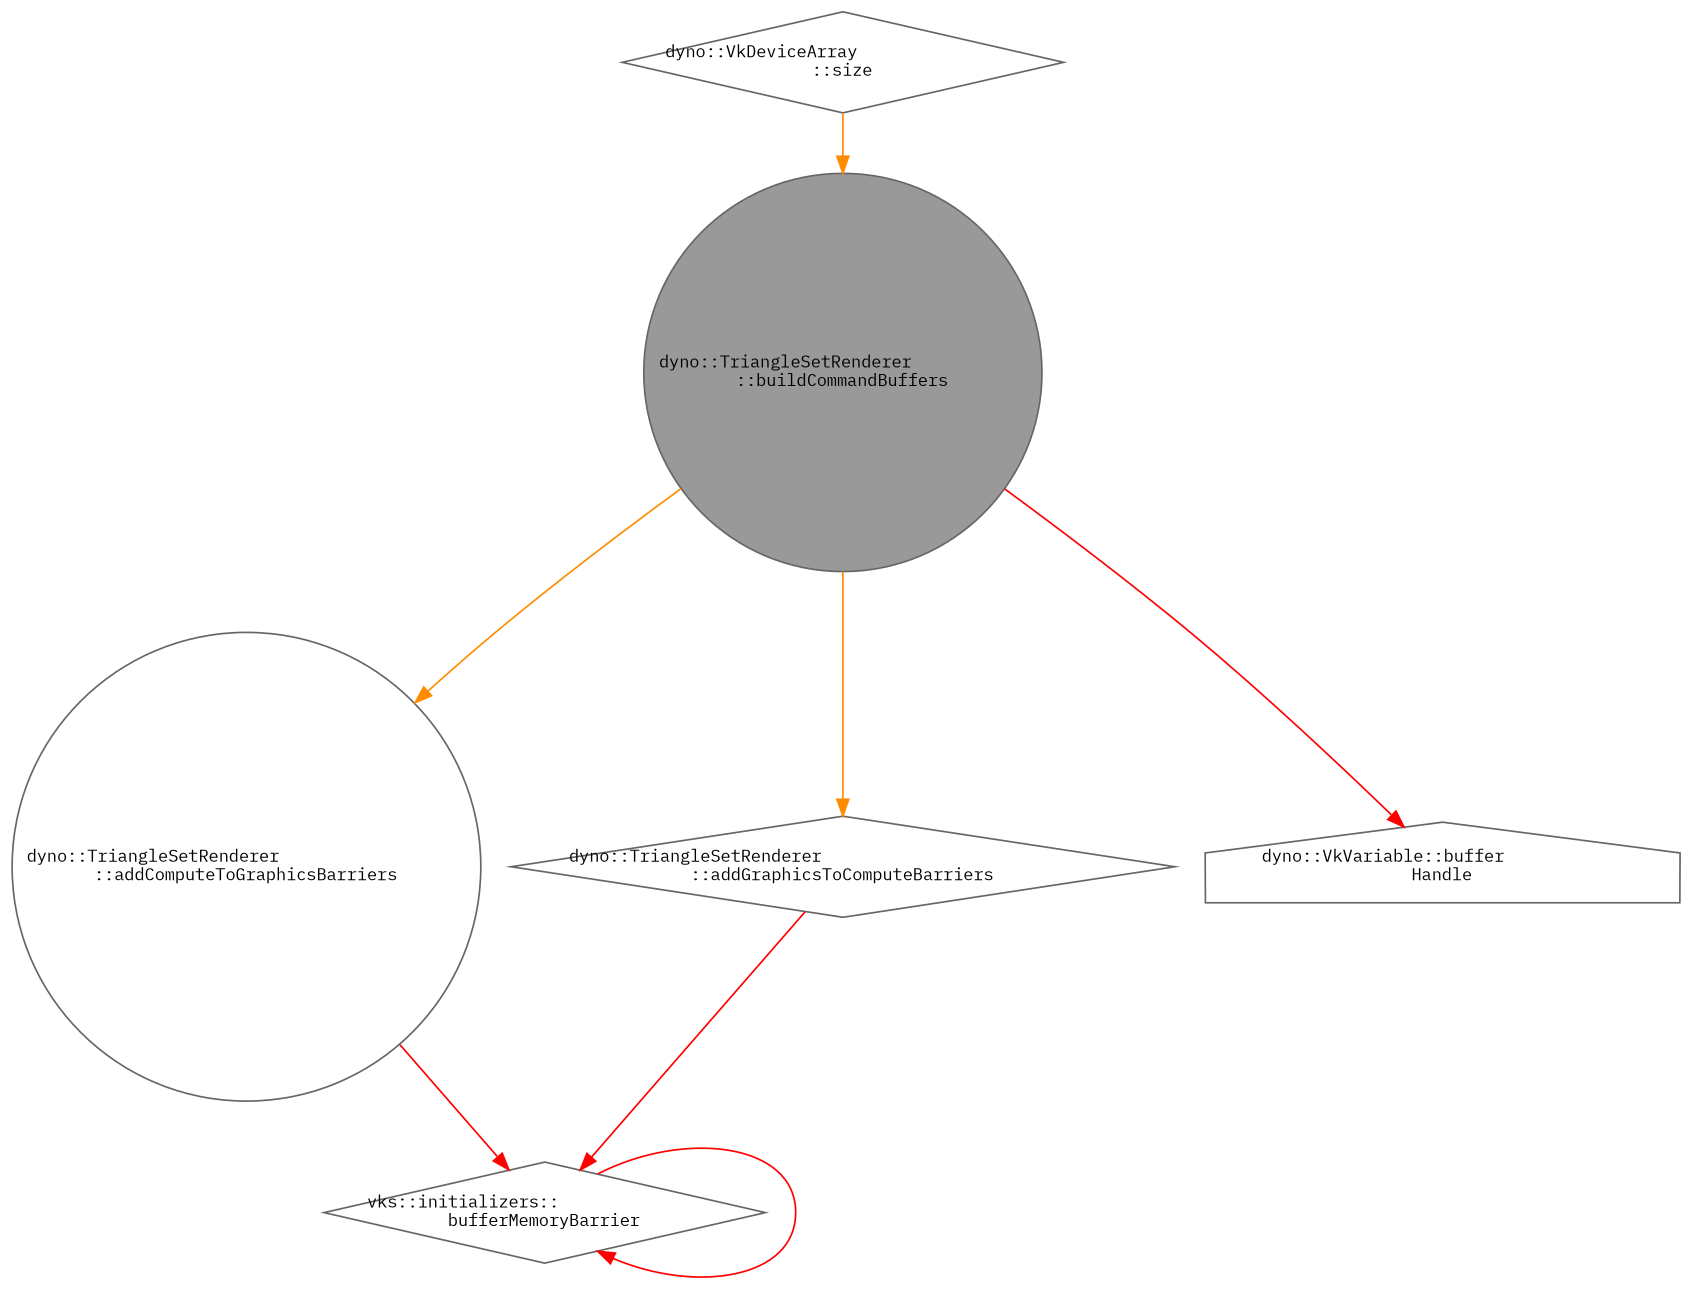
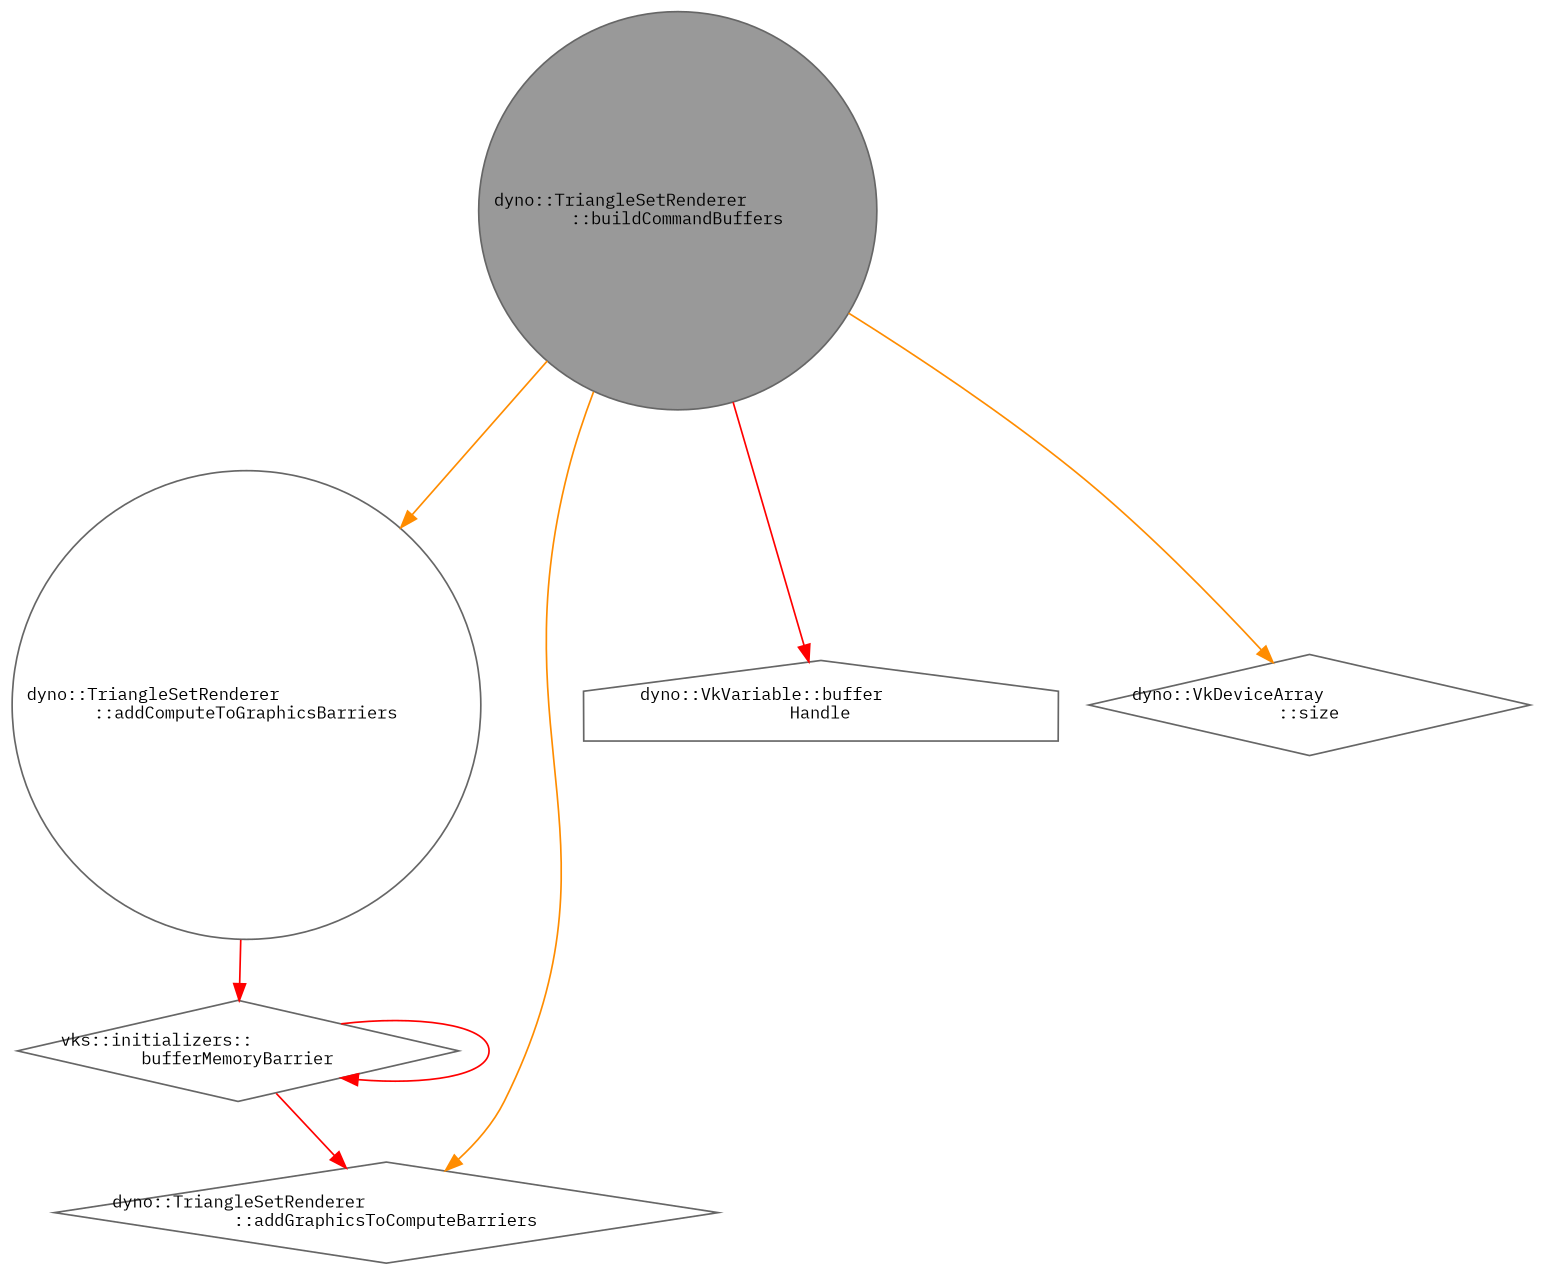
edge "dyno::VkDeviceArray ::size" -> "dyno::TriangleSetRenderer ::buildCommandBuffers": reversed
edge "dyno::TriangleSetRenderer ::addGraphicsToComputeBarriers" -> "vks::initializers:: bufferMemoryBarrier": reversed
